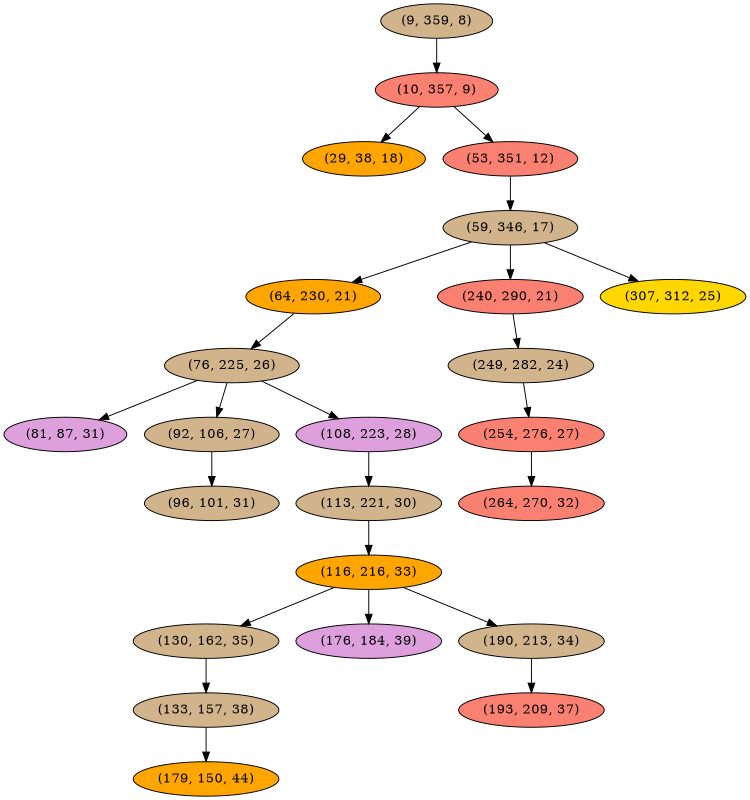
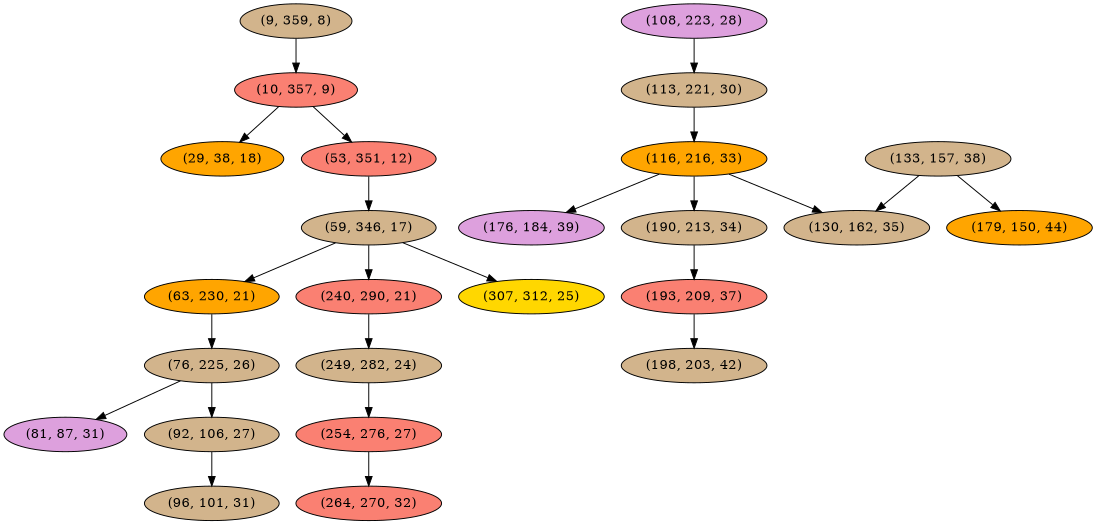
node "(64, 230, 21)": label "(64, 230, 21)" -> "(63, 230, 21)"
node "(198, 203, 42)": added
edge "(76, 225, 26)" -> "(108, 223, 28)": removed
edge "(130, 162, 35)" -> "(133, 157, 38)": reversed
